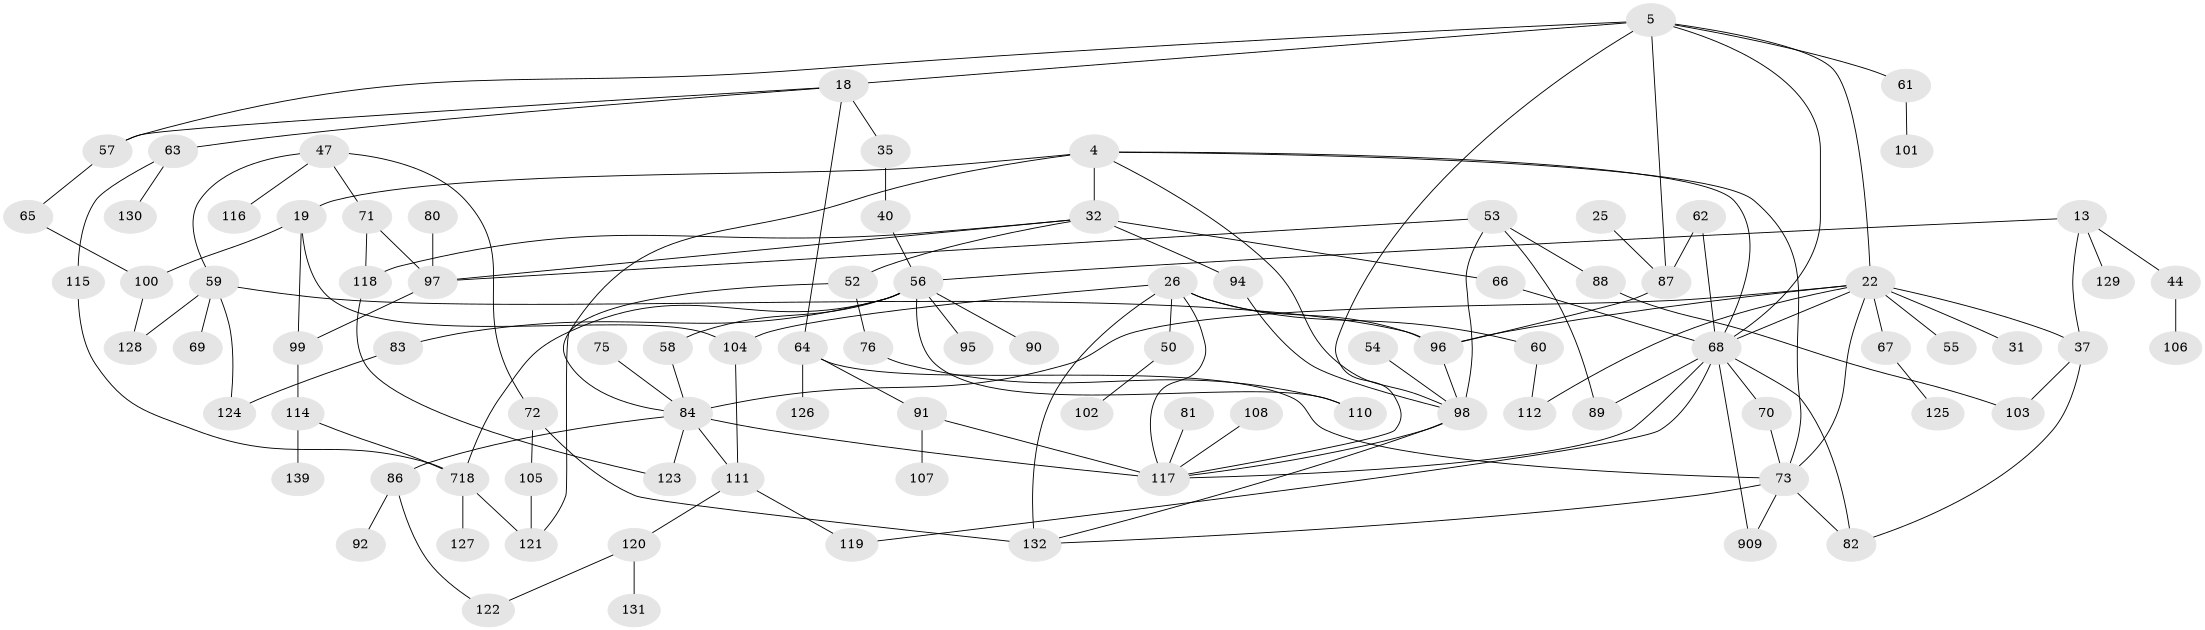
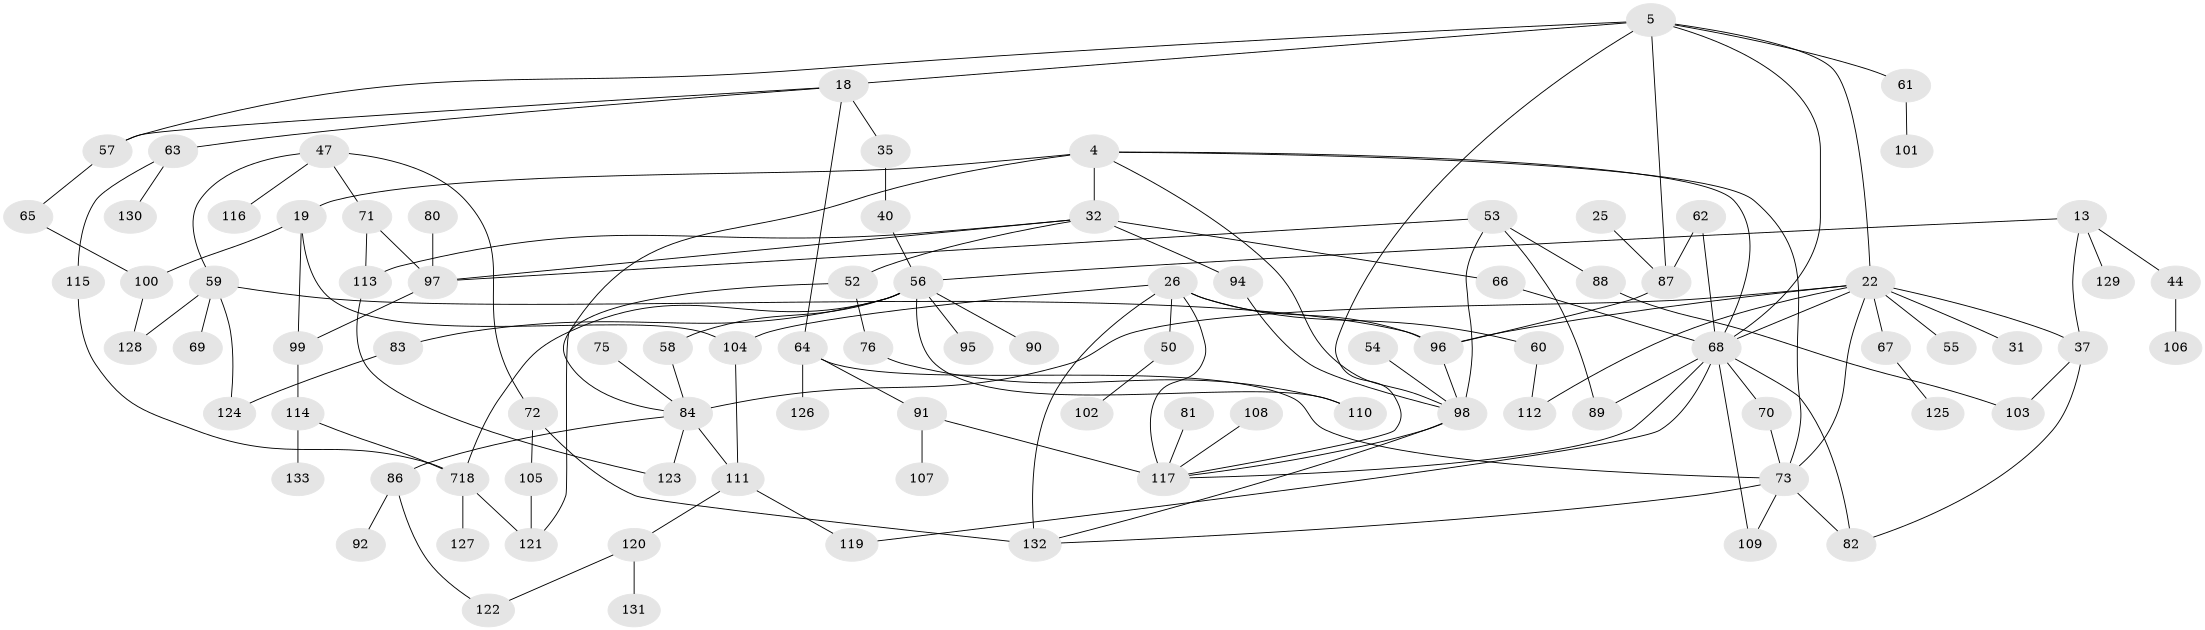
node "118": label "118" -> "113"
edge "84" -- "117": removed
node "139": label "139" -> "133"
node "909": label "909" -> "109"
